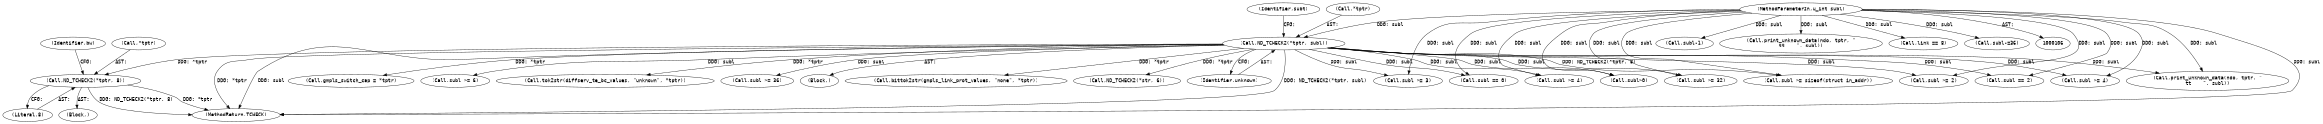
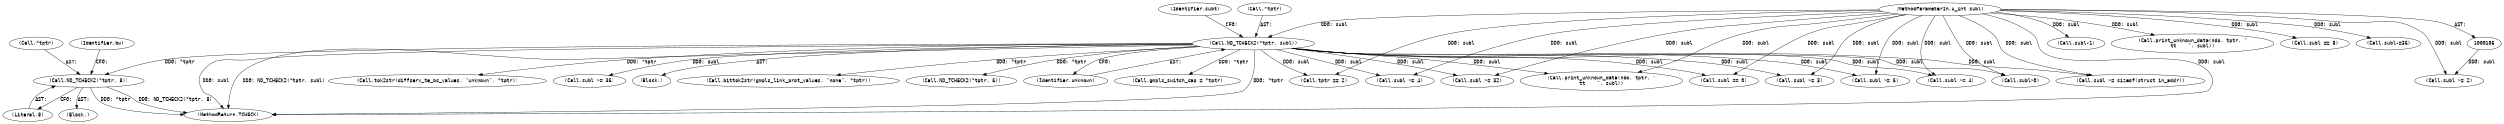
edge "(MethodParameterIn,u_int subl)" -> "(Call,subl >= 6)": added, label "DDG: subl"
node "(Call,link == 8)": label "(Call,link == 8)" -> "(Call,subl == 8)"
edge "(Call,ND_TCHECK2(*tptr, subl))" -> "(Call,subl >= 2)": now "1000106" -> "(Call,subl >= 2)"
edge "(Call,ND_TCHECK2(*tptr, subl))" -> "(Call,subl >= sizeof(struct in_addr))": label "DDG: ND_TCHECK2(*tptr, 8)" -> "DDG: subl"
node "(Call,ND_TCHECK2(*str, 6))": label "(Call,ND_TCHECK2(*str, 6))" -> "(Call,ND_TCHECK2(*tptr, 6))"
node "(Call,subl == 2)": label "(Call,subl == 2)" -> "(Call,tptr == 2)"
